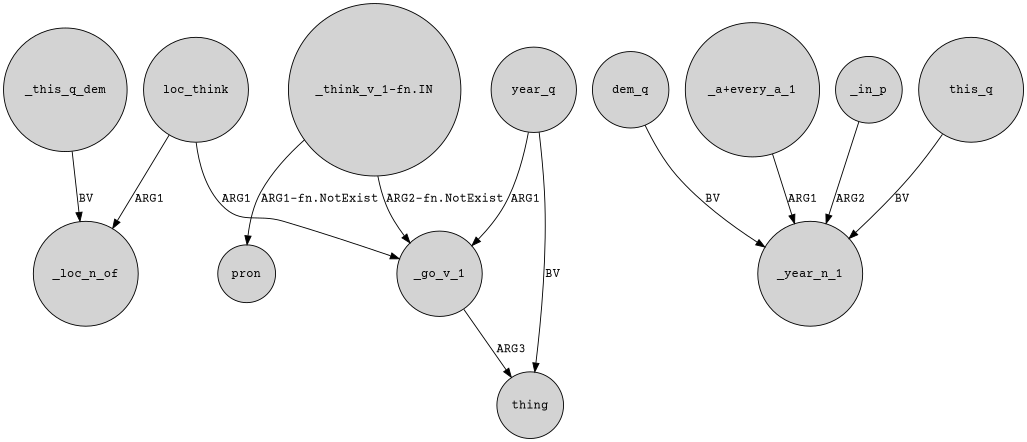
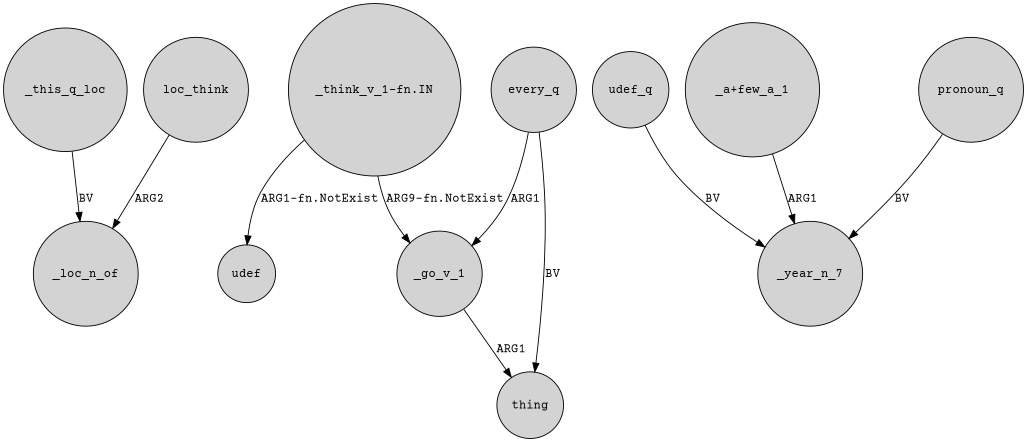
node "_this_q_dem": label "_this_q_dem" -> "_this_q_loc"
node "year_q": label "year_q" -> "every_q"
node "dem_q": label "dem_q" -> "udef_q"
node "_a+every_a_1": label "_a+every_a_1" -> "_a+few_a_1"
node "_in_p": removed
node "this_q": label "this_q" -> "pronoun_q"
edge "loc_think" -> "_loc_n_of": label "ARG1" -> "ARG2"
edge "_think_v_1-fn.IN" -> "_go_v_1": label "ARG2-fn.NotExist" -> "ARG9-fn.NotExist"
edge "loc_think" -> "_go_v_1": removed, label "ARG1"
node "pron": label "pron" -> "udef"
node "_year_n_1": label "_year_n_1" -> "_year_n_7"
edge "_go_v_1" -> "thing": label "ARG3" -> "ARG1"
